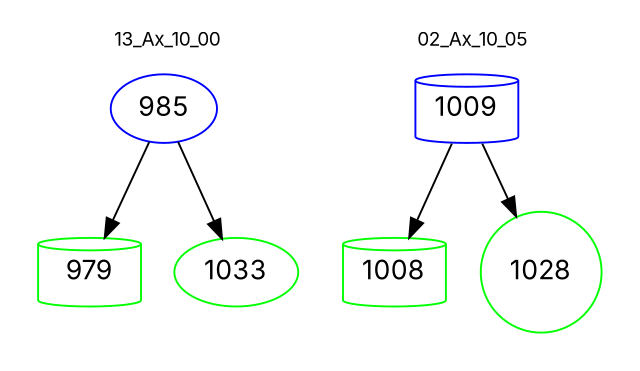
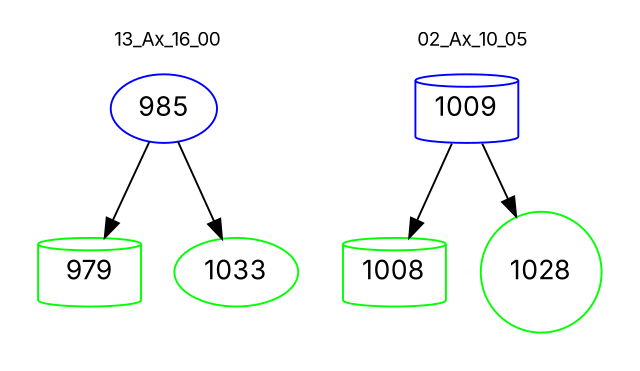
cluster "13_Ax_10_00": label "13_Ax_10_00" -> "13_Ax_16_00"
